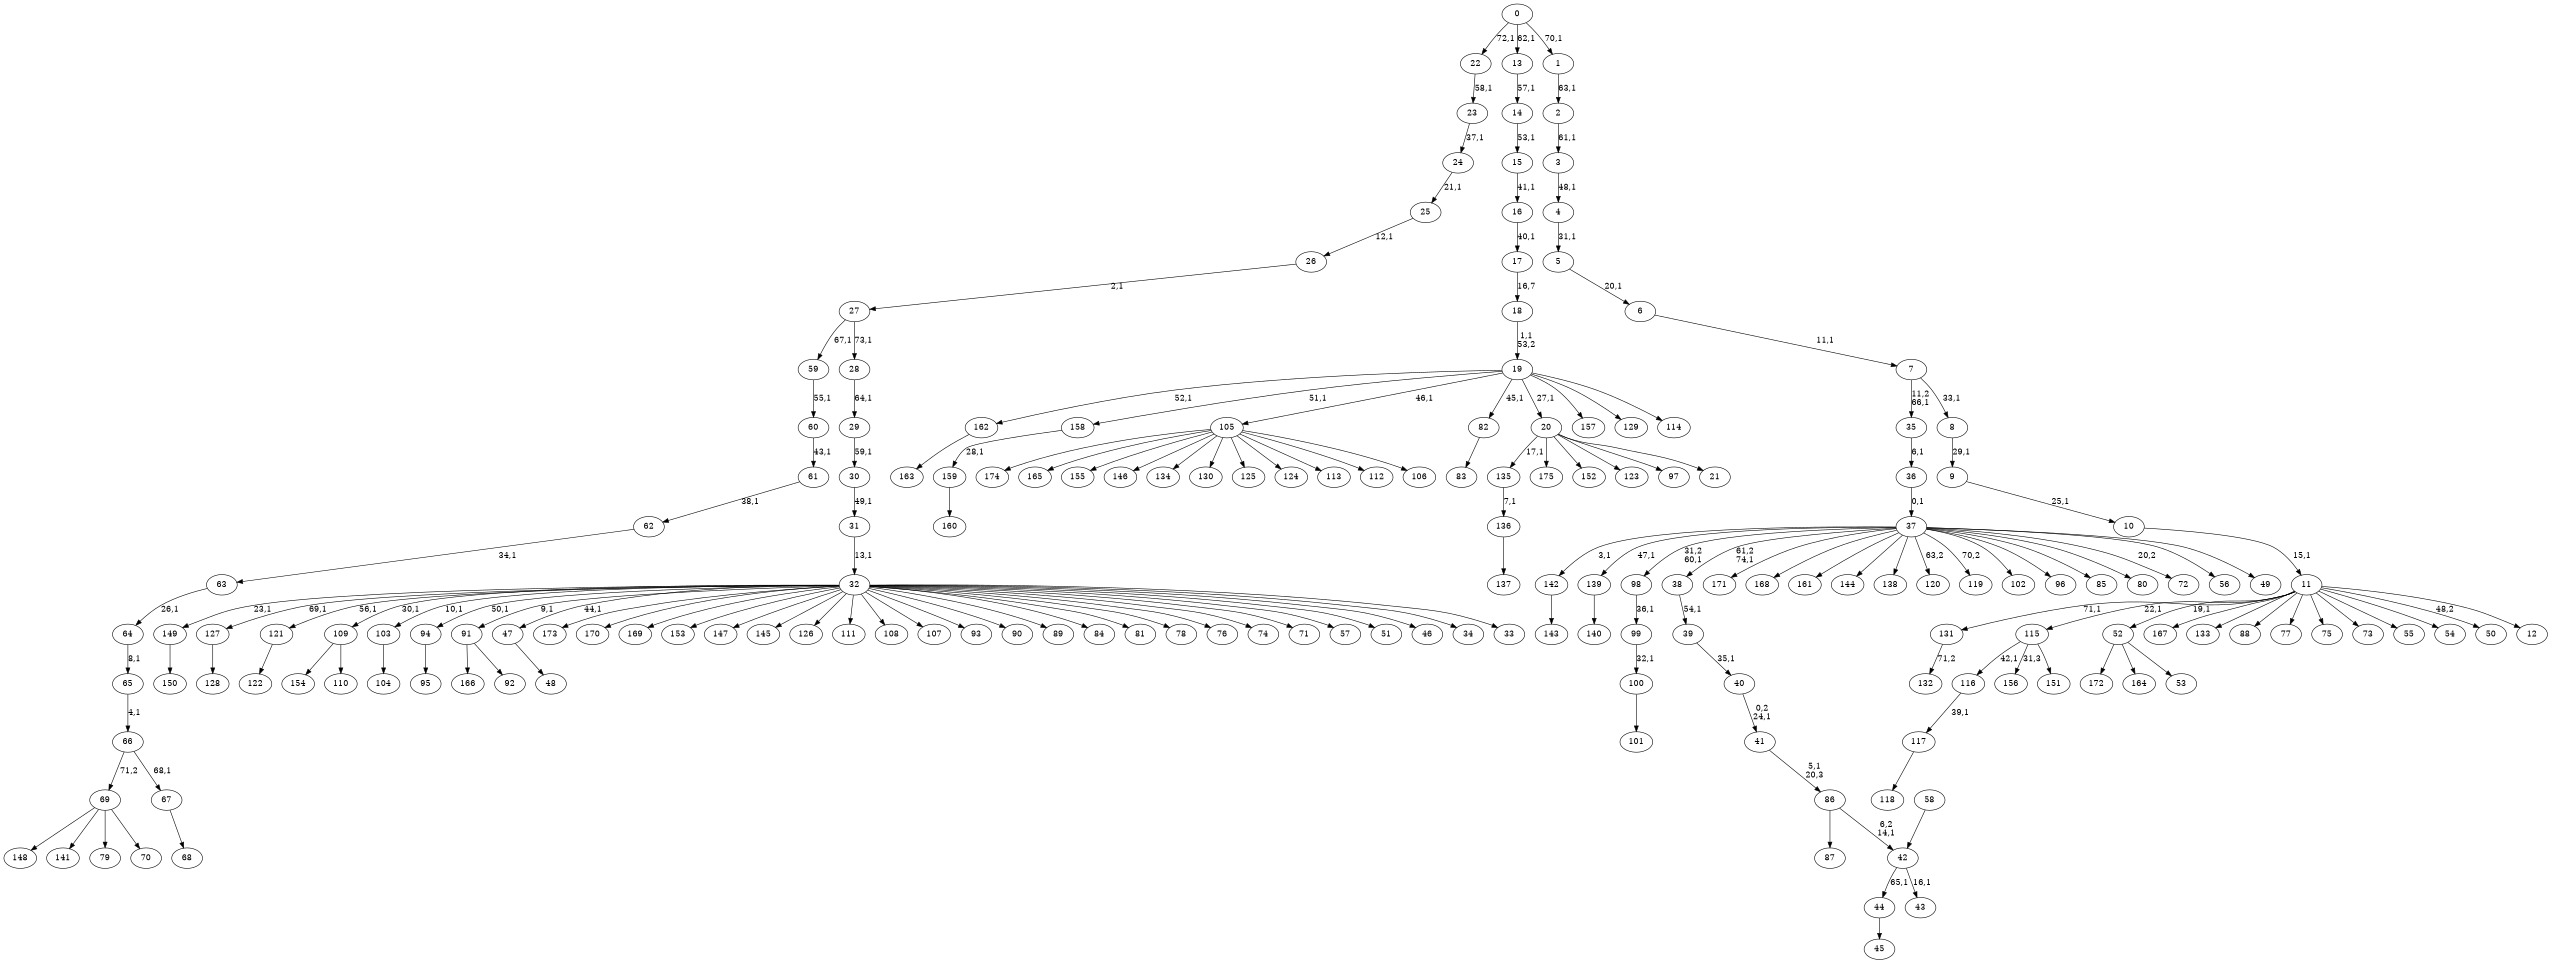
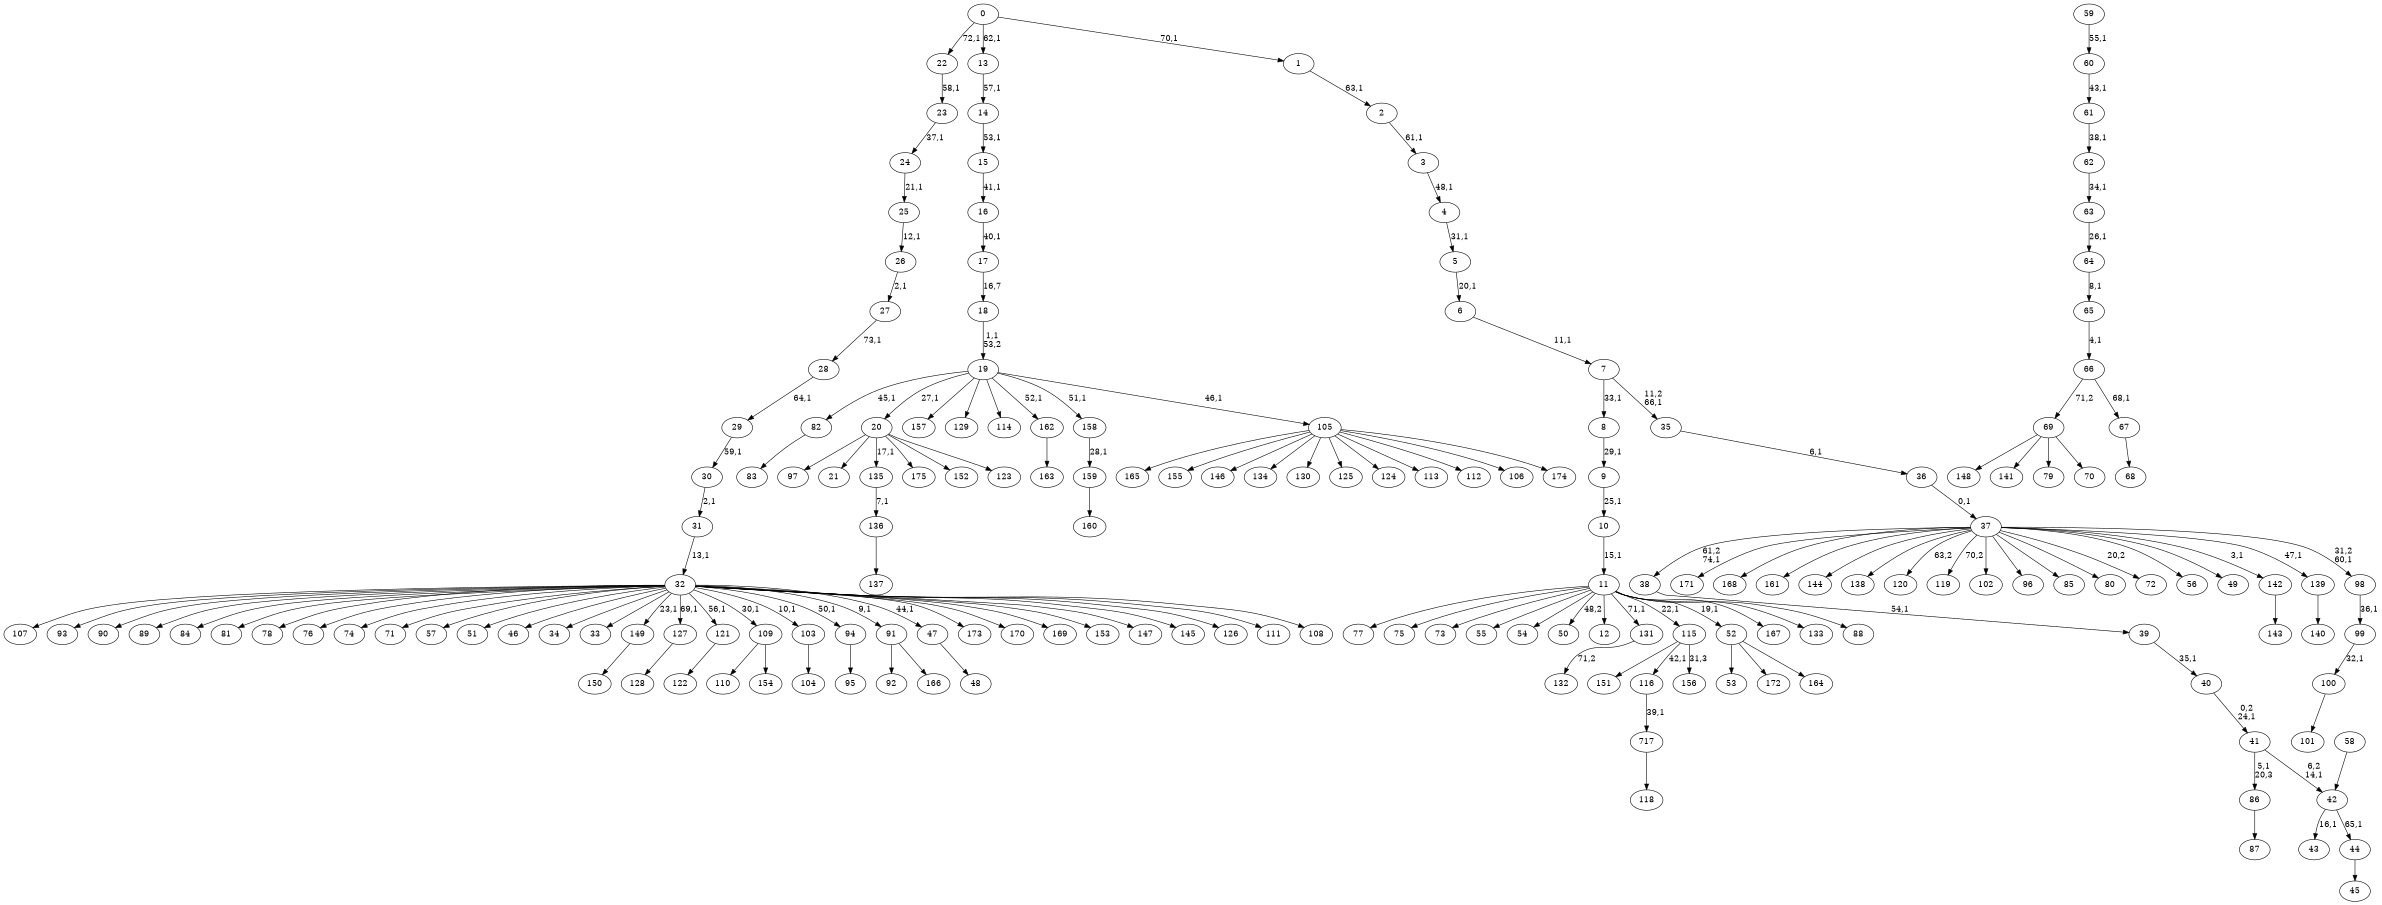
edge "27" -> "59": removed, label "67,1"
edge "30" -> "31": label "49,1" -> "2,1"
node "117": label "117" -> "717"
edge "86" -> "42": now "41" -> "42"
